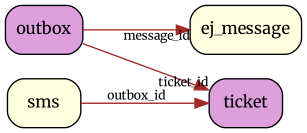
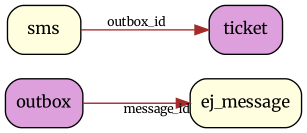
edge "outbox" -> "ticket": removed
